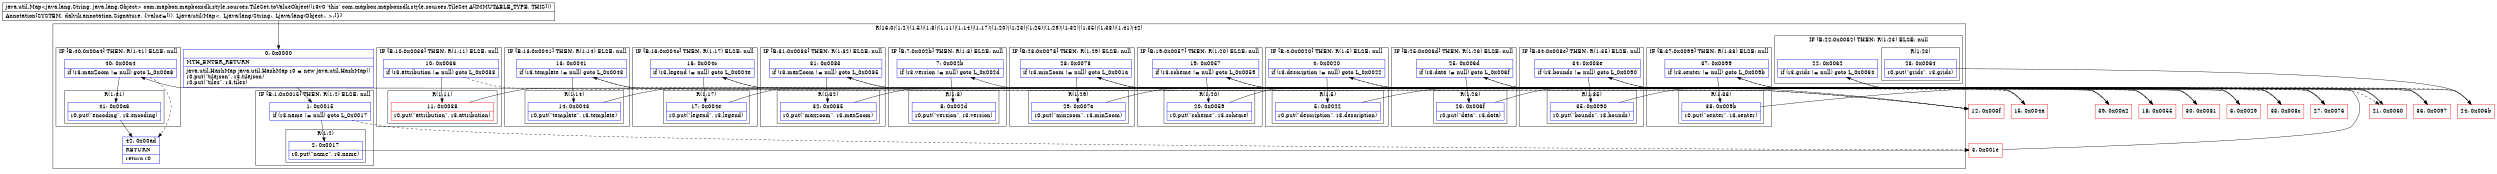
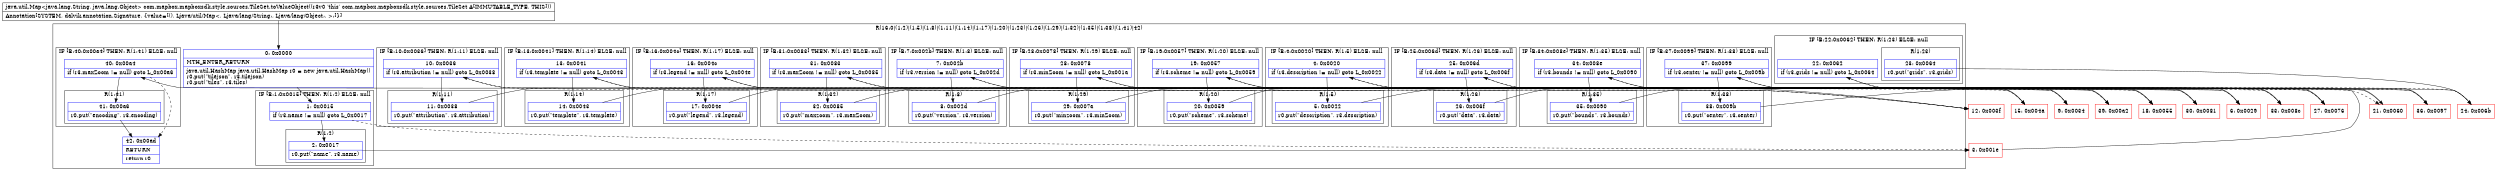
node "11: 0x0038": color red -> blue
node "9: 0x0034": added
